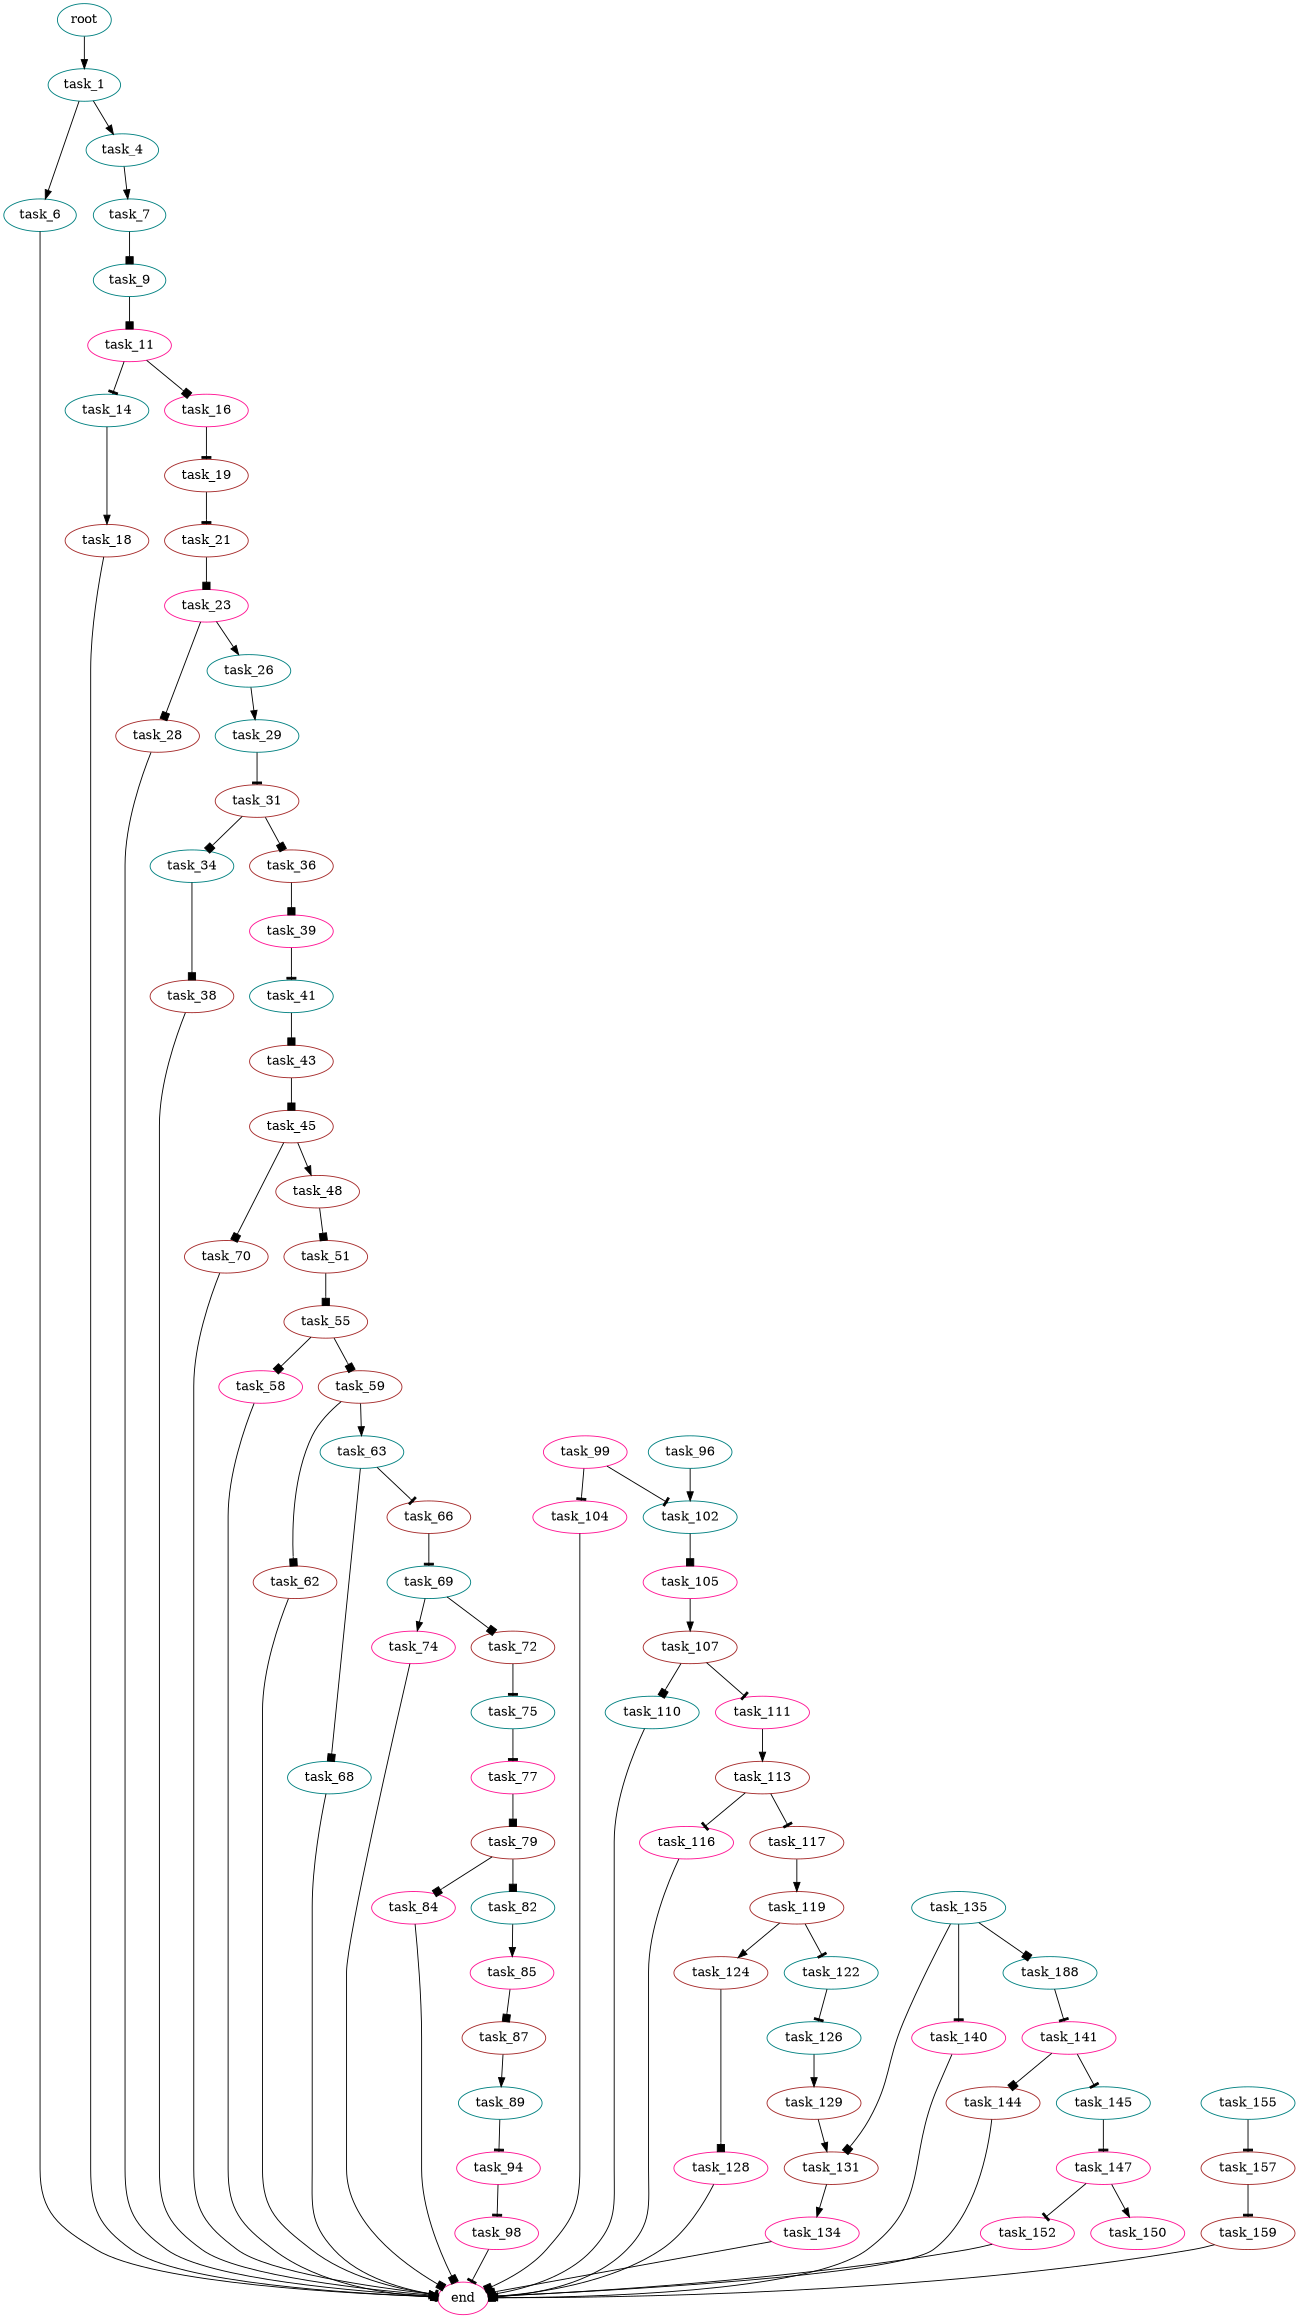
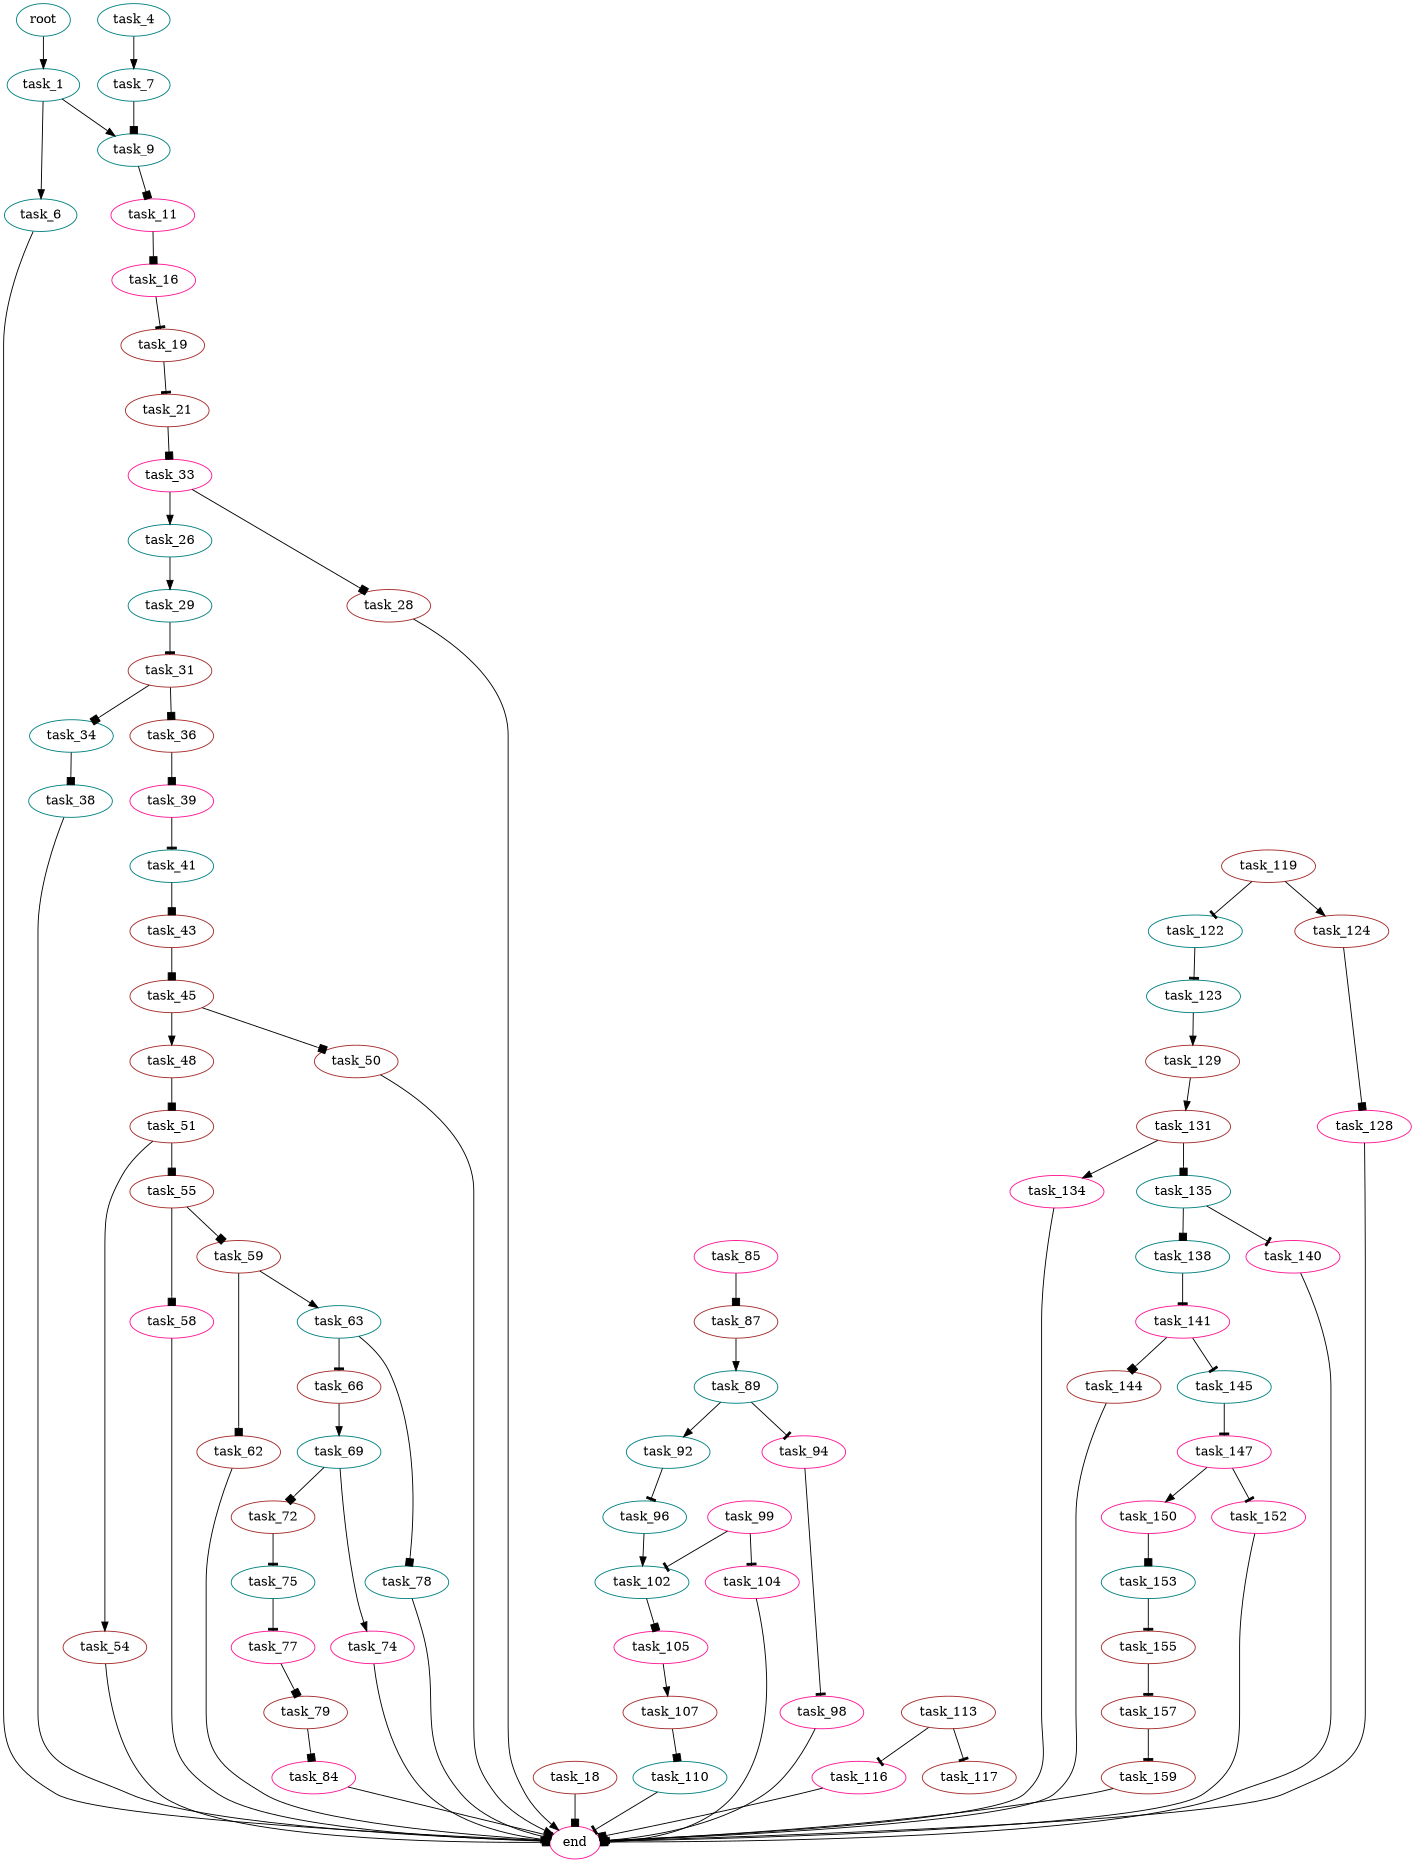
edge "task_1" -> "task_4": now "task_1" -> "task_9"
node "task_14": removed
node "task_23": label "task_23" -> "task_33"
node "task_38": color brown -> teal
node "task_70": label "task_70" -> "task_50"
node "task_92": added
edge "task_66" -> "task_69": arrowhead tee -> normal
node "task_153": added
node "task_54": added
node "task_111": removed
node "task_68": label "task_68" -> "task_78"
edge "task_117" -> "task_119": removed
node "task_82": removed
node "task_188": label "task_188" -> "task_138"
edge "task_135" -> "task_131": reversed
node "task_126": label "task_126" -> "task_123"
node "task_155": color teal -> brown
edge "task_144" -> "end": arrowhead normal -> tee
